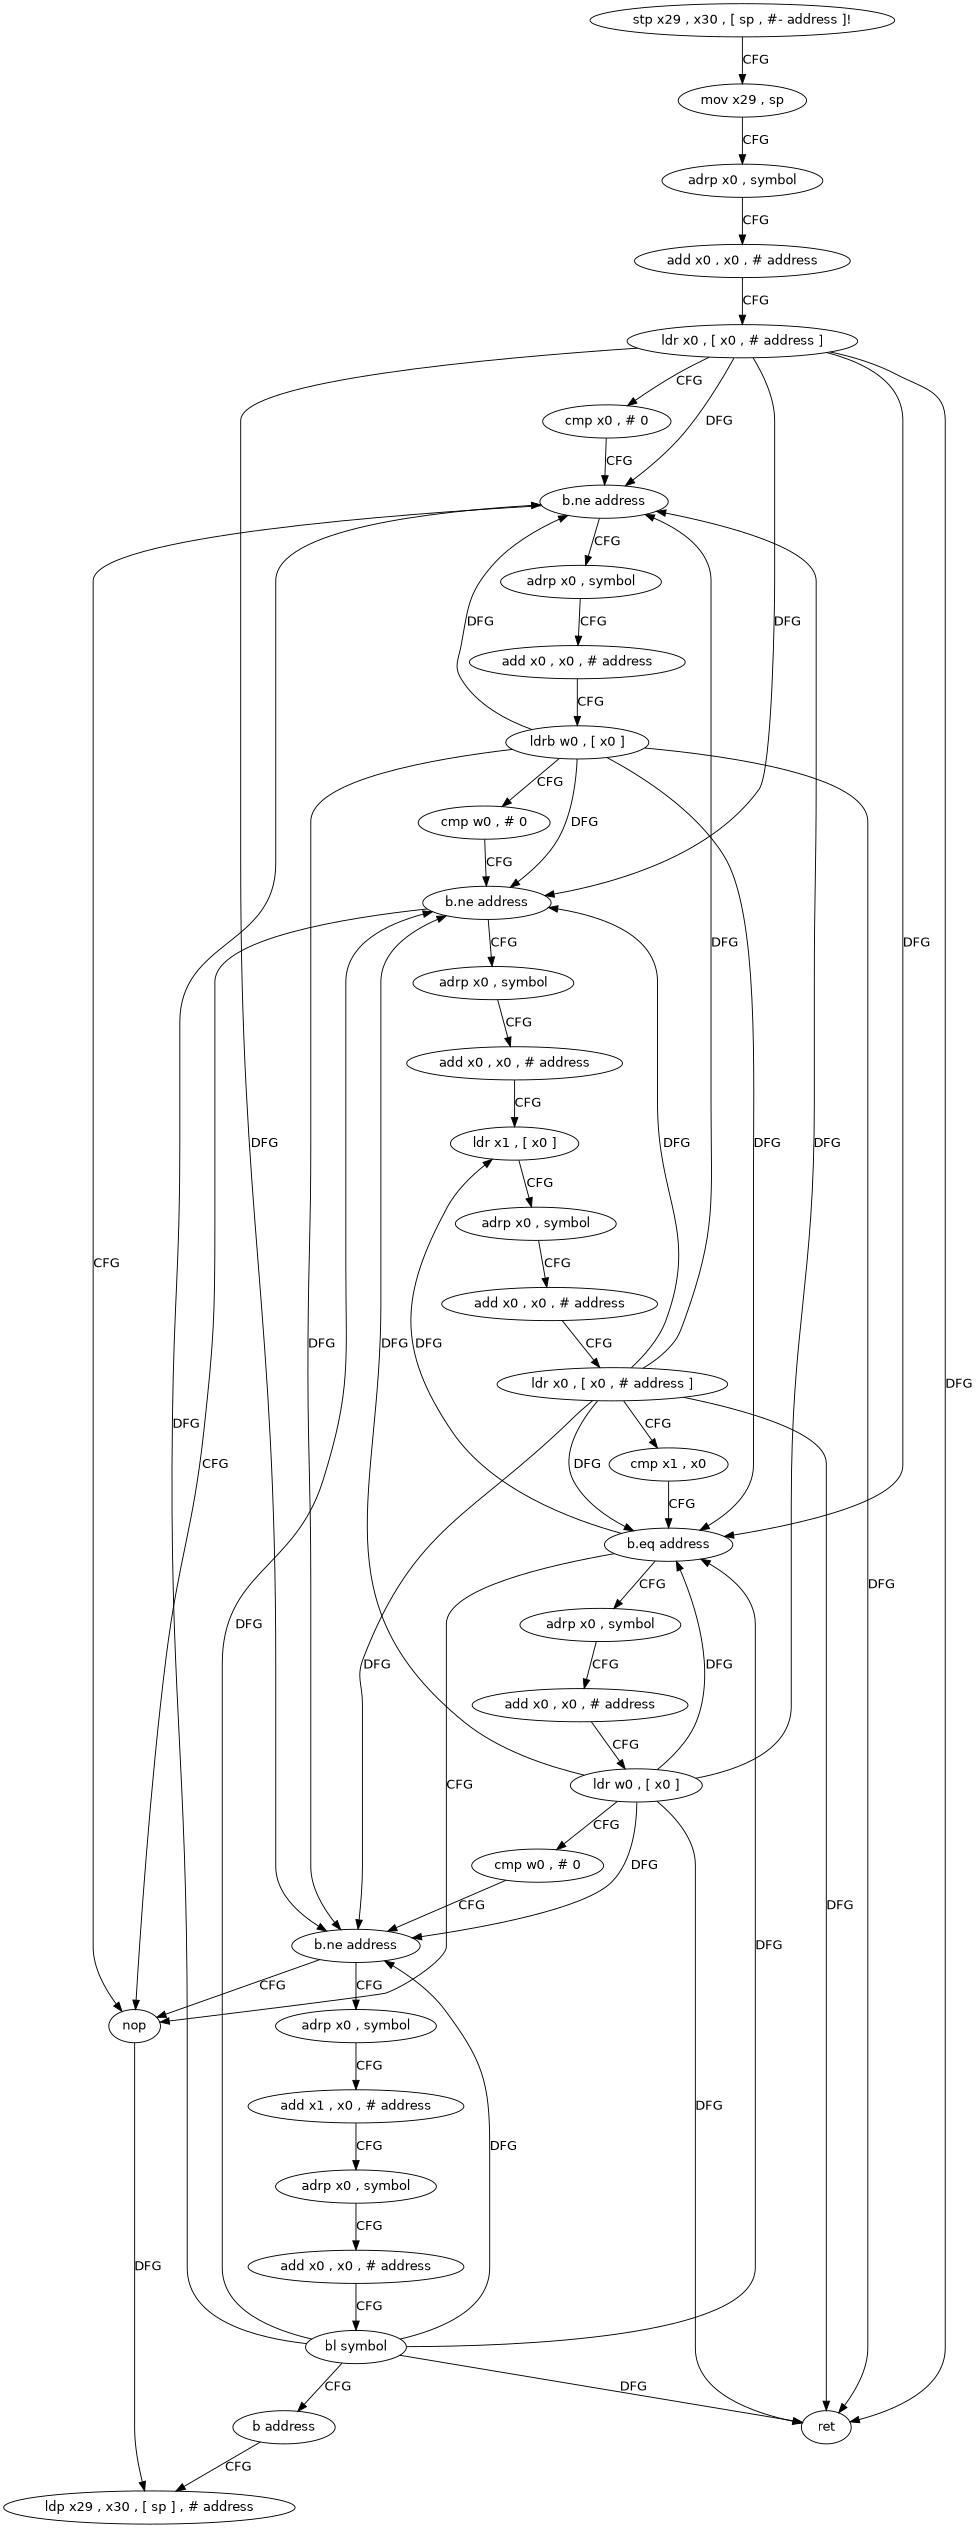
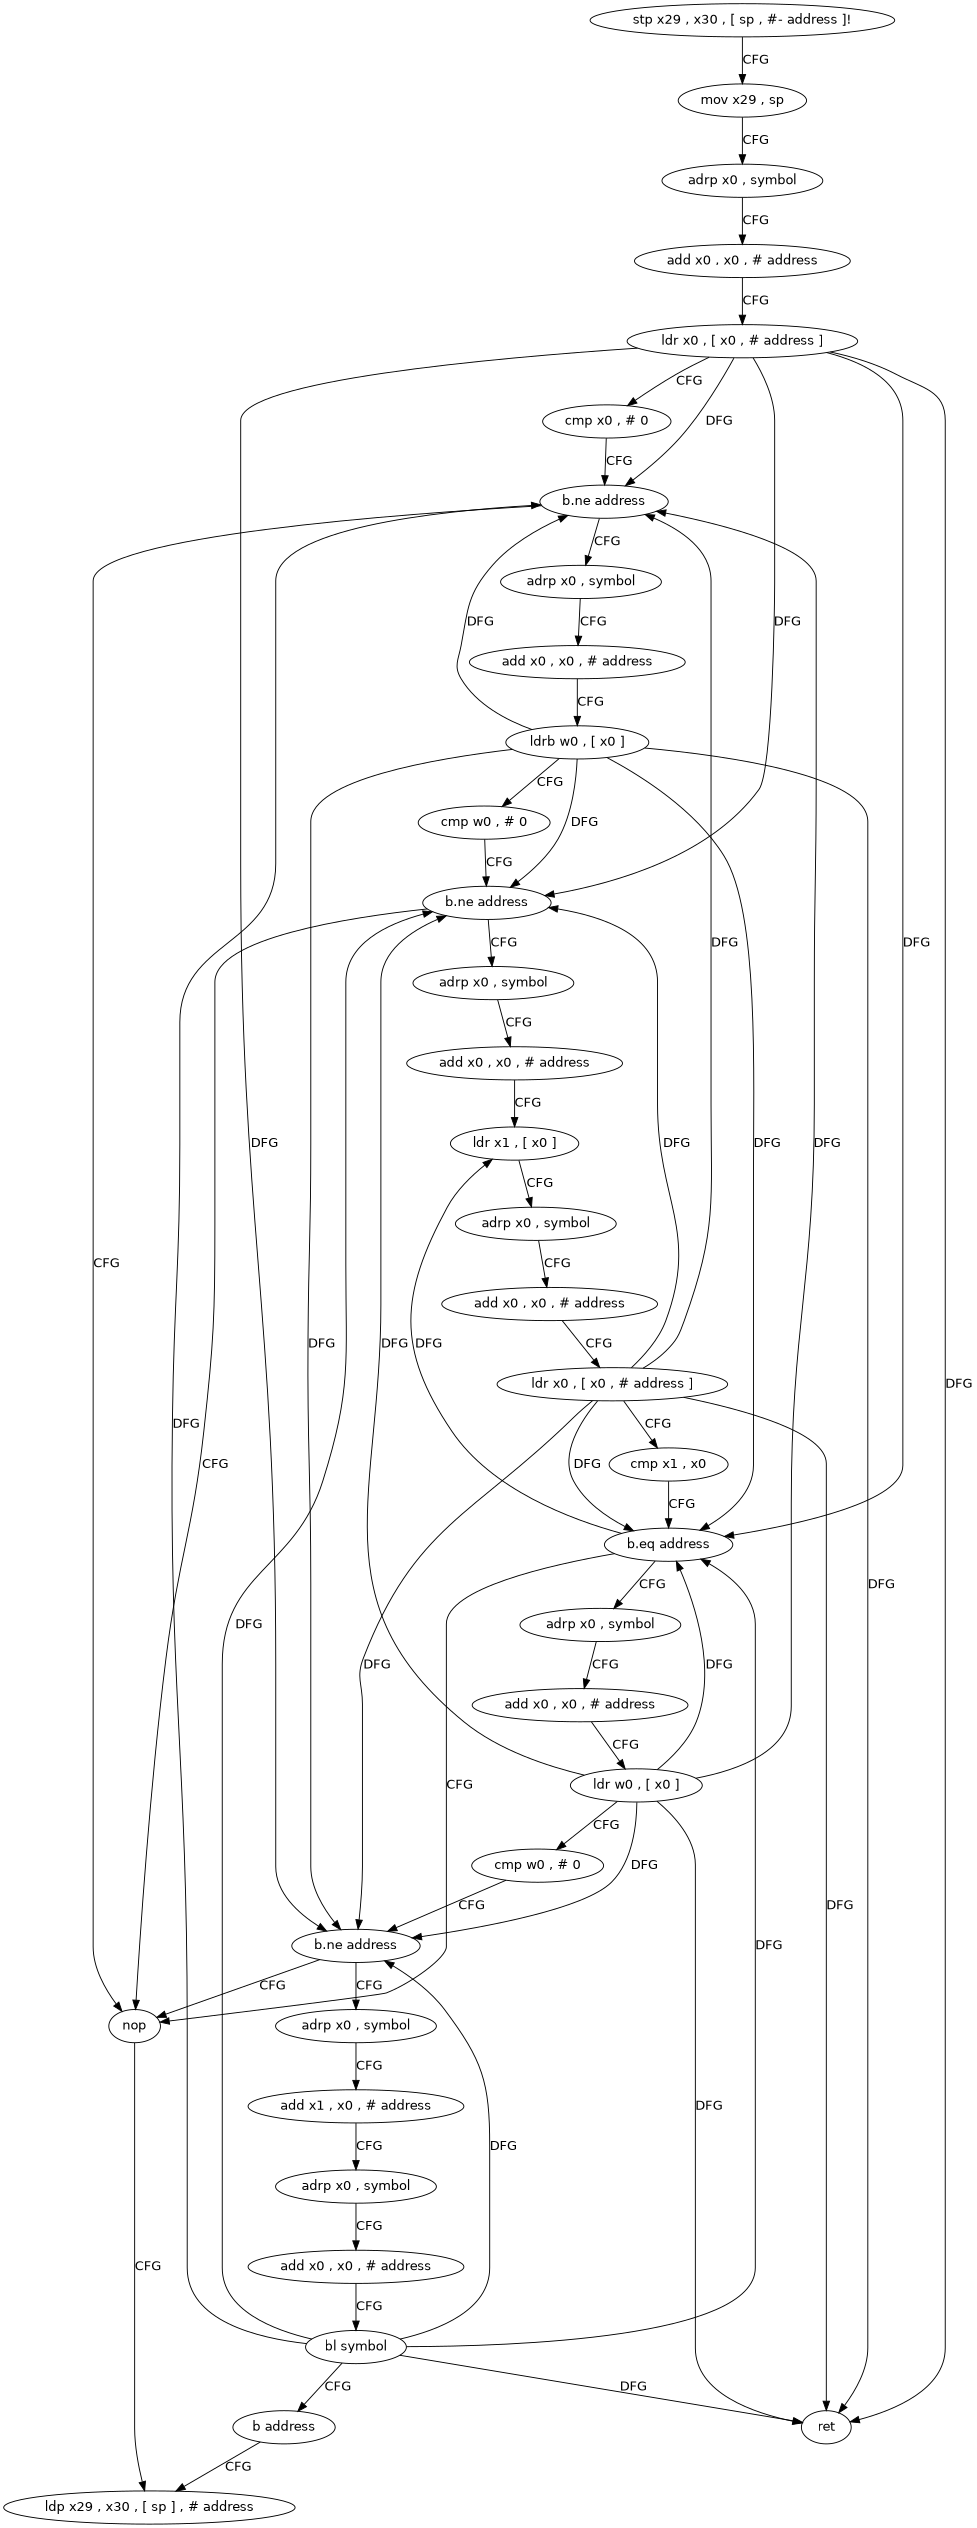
edge "nop" -> "ldp x29 , x30 , [ sp ] , # address": label "DFG" -> "CFG"
